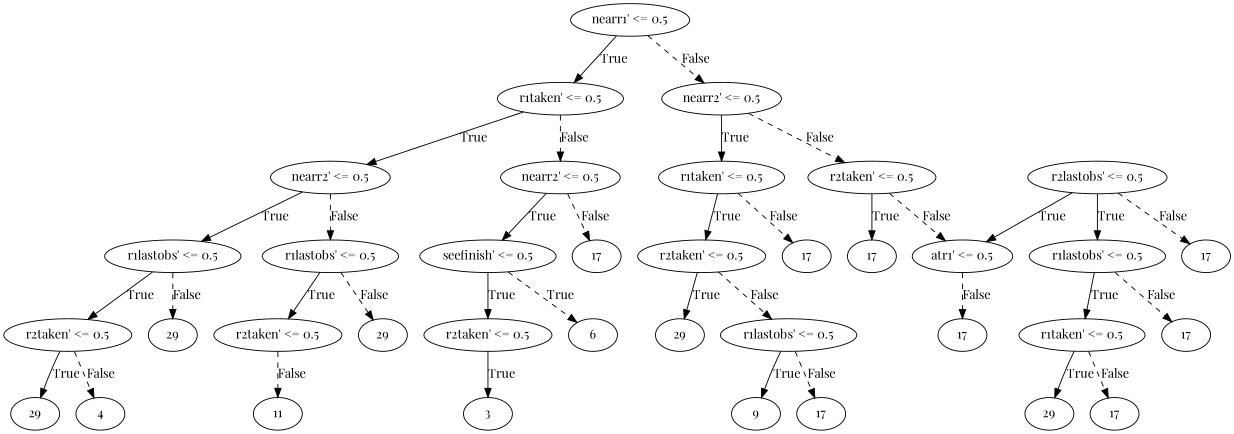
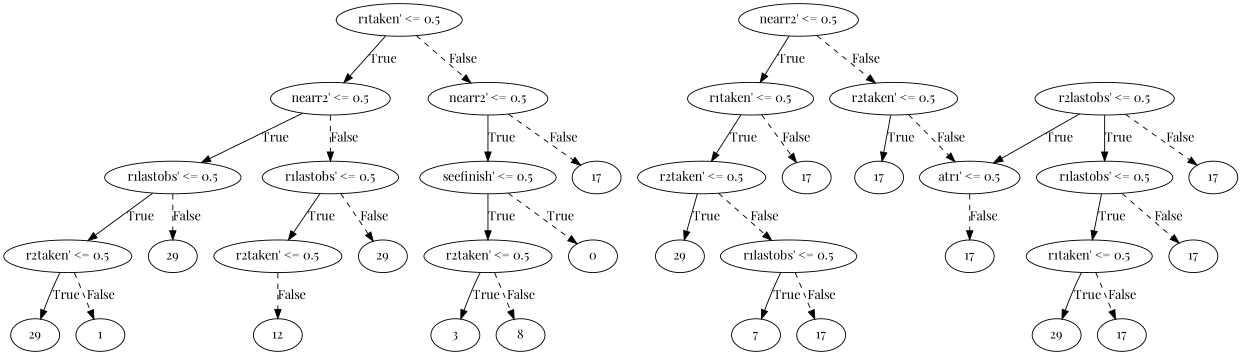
node "nearr1' <= 0.5": removed
node "8": added
node "6": label "6" -> "0"
node "4": label "4" -> "1"
node "11": label "11" -> "12"
node "9": label "9" -> "7"
